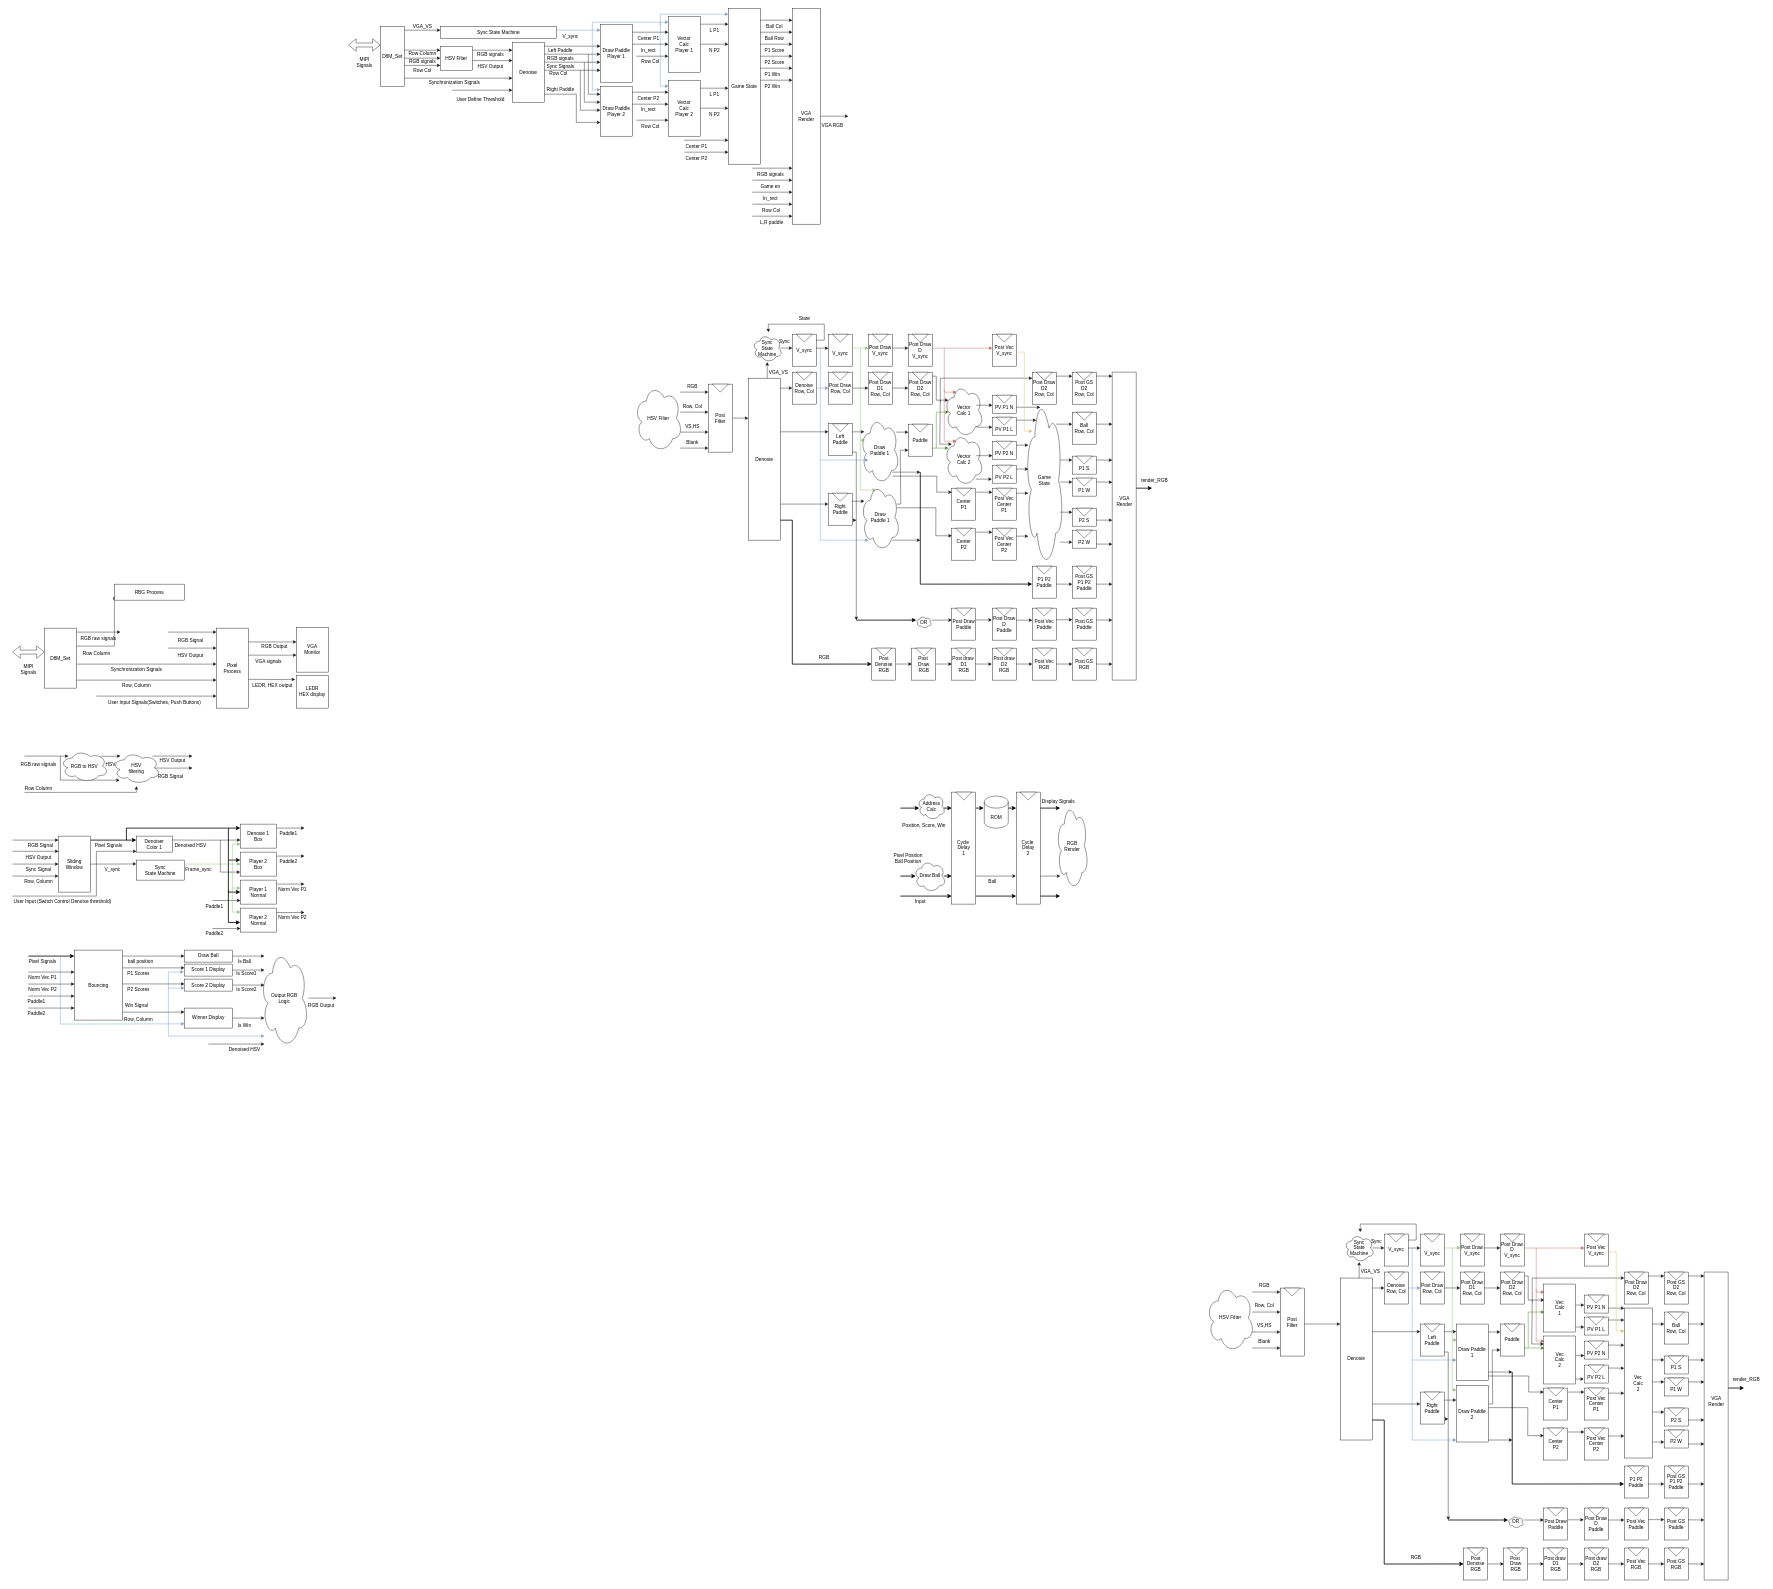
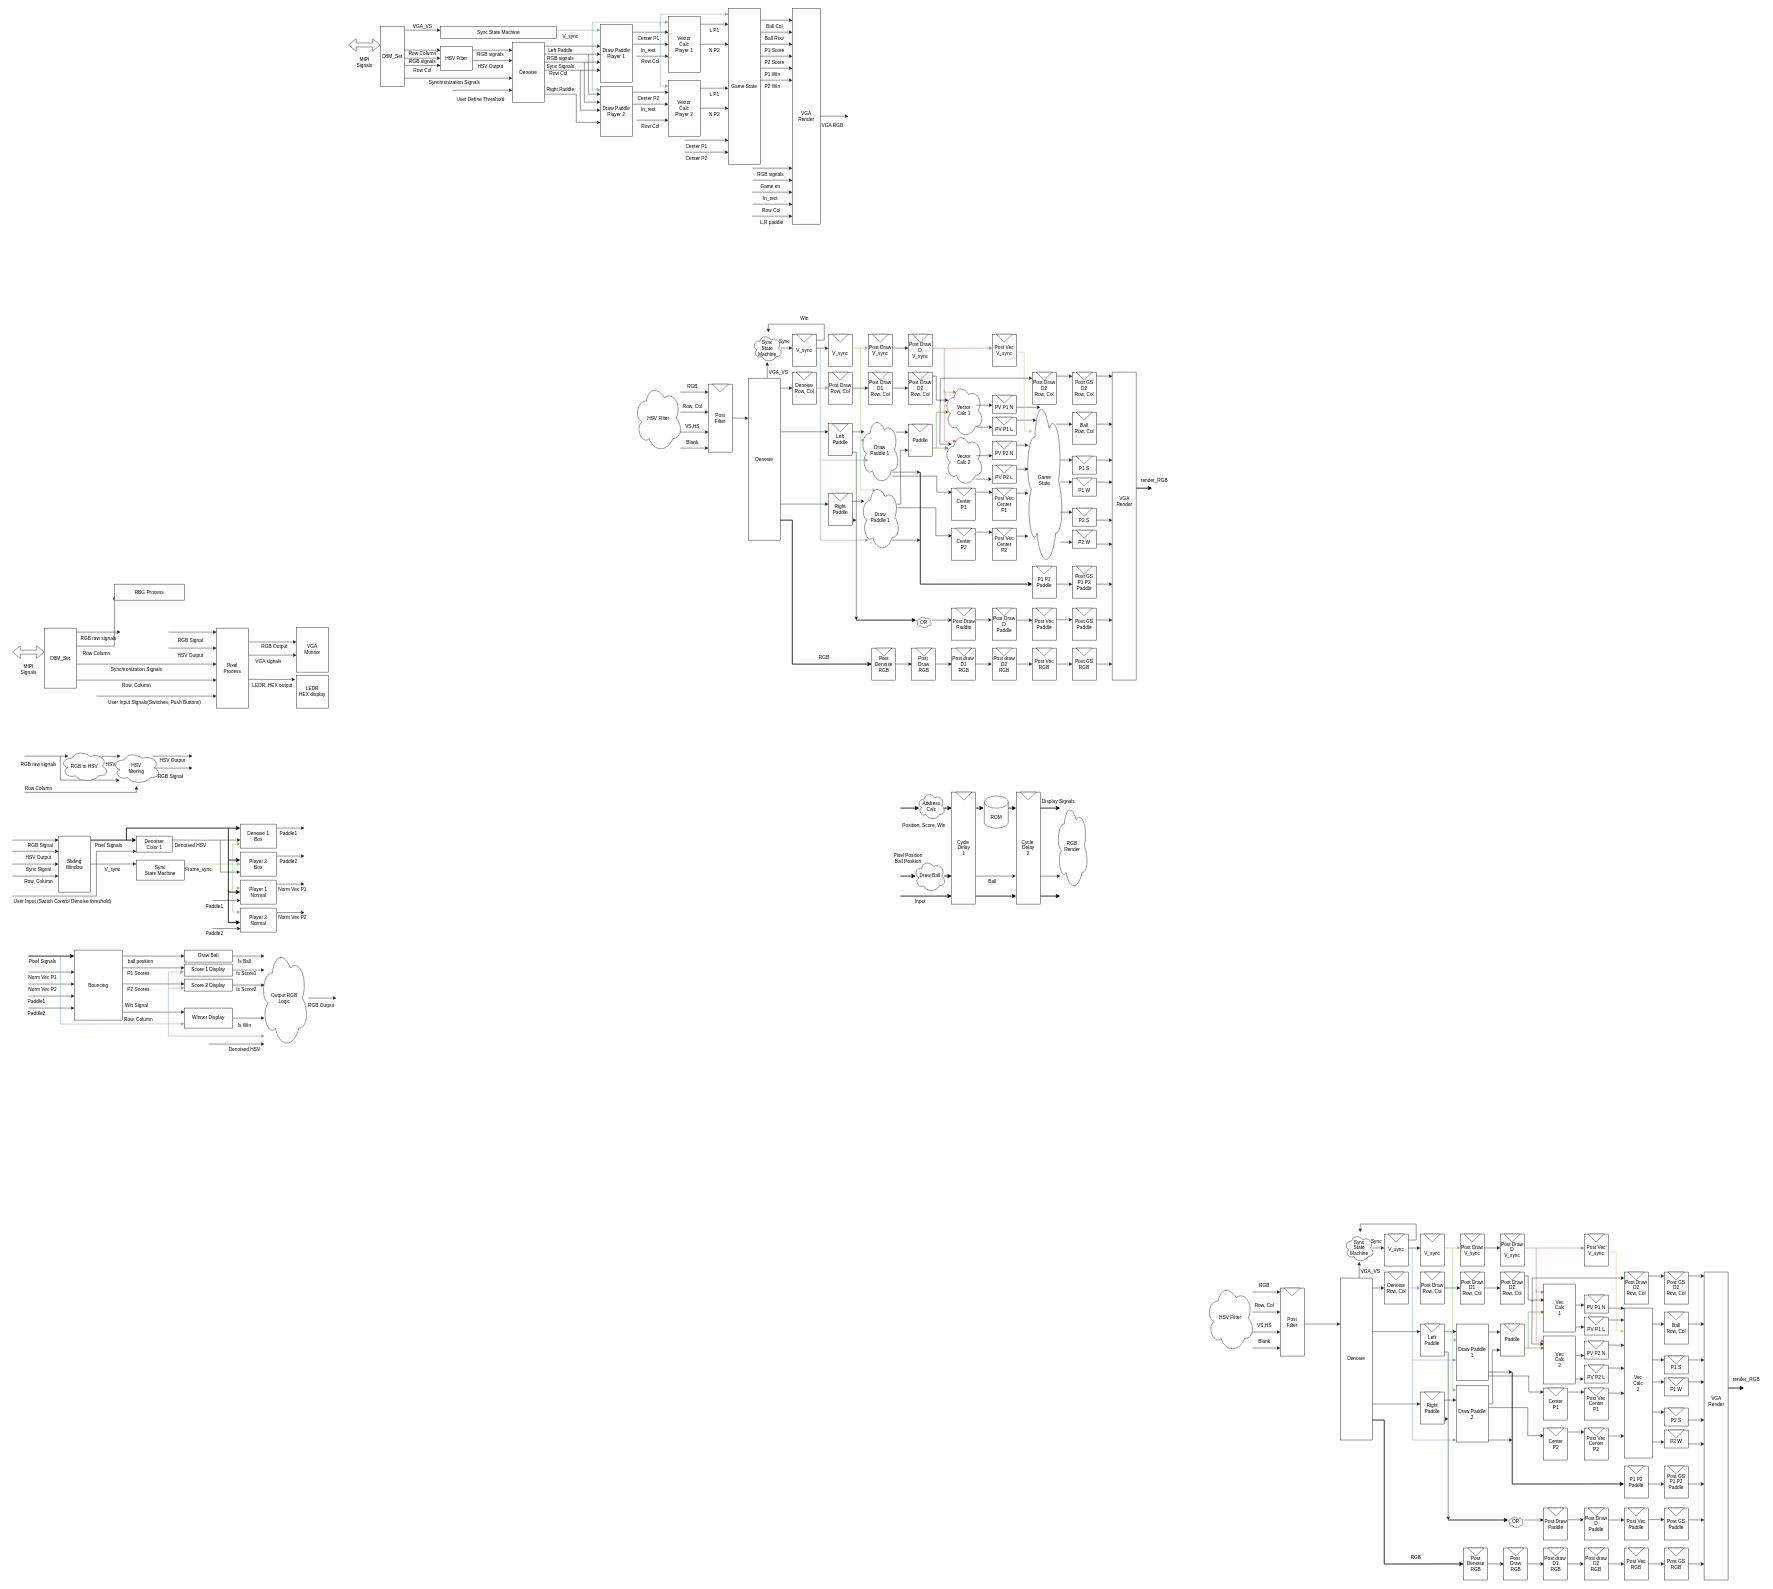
node "State": label "State" -> "Win"
